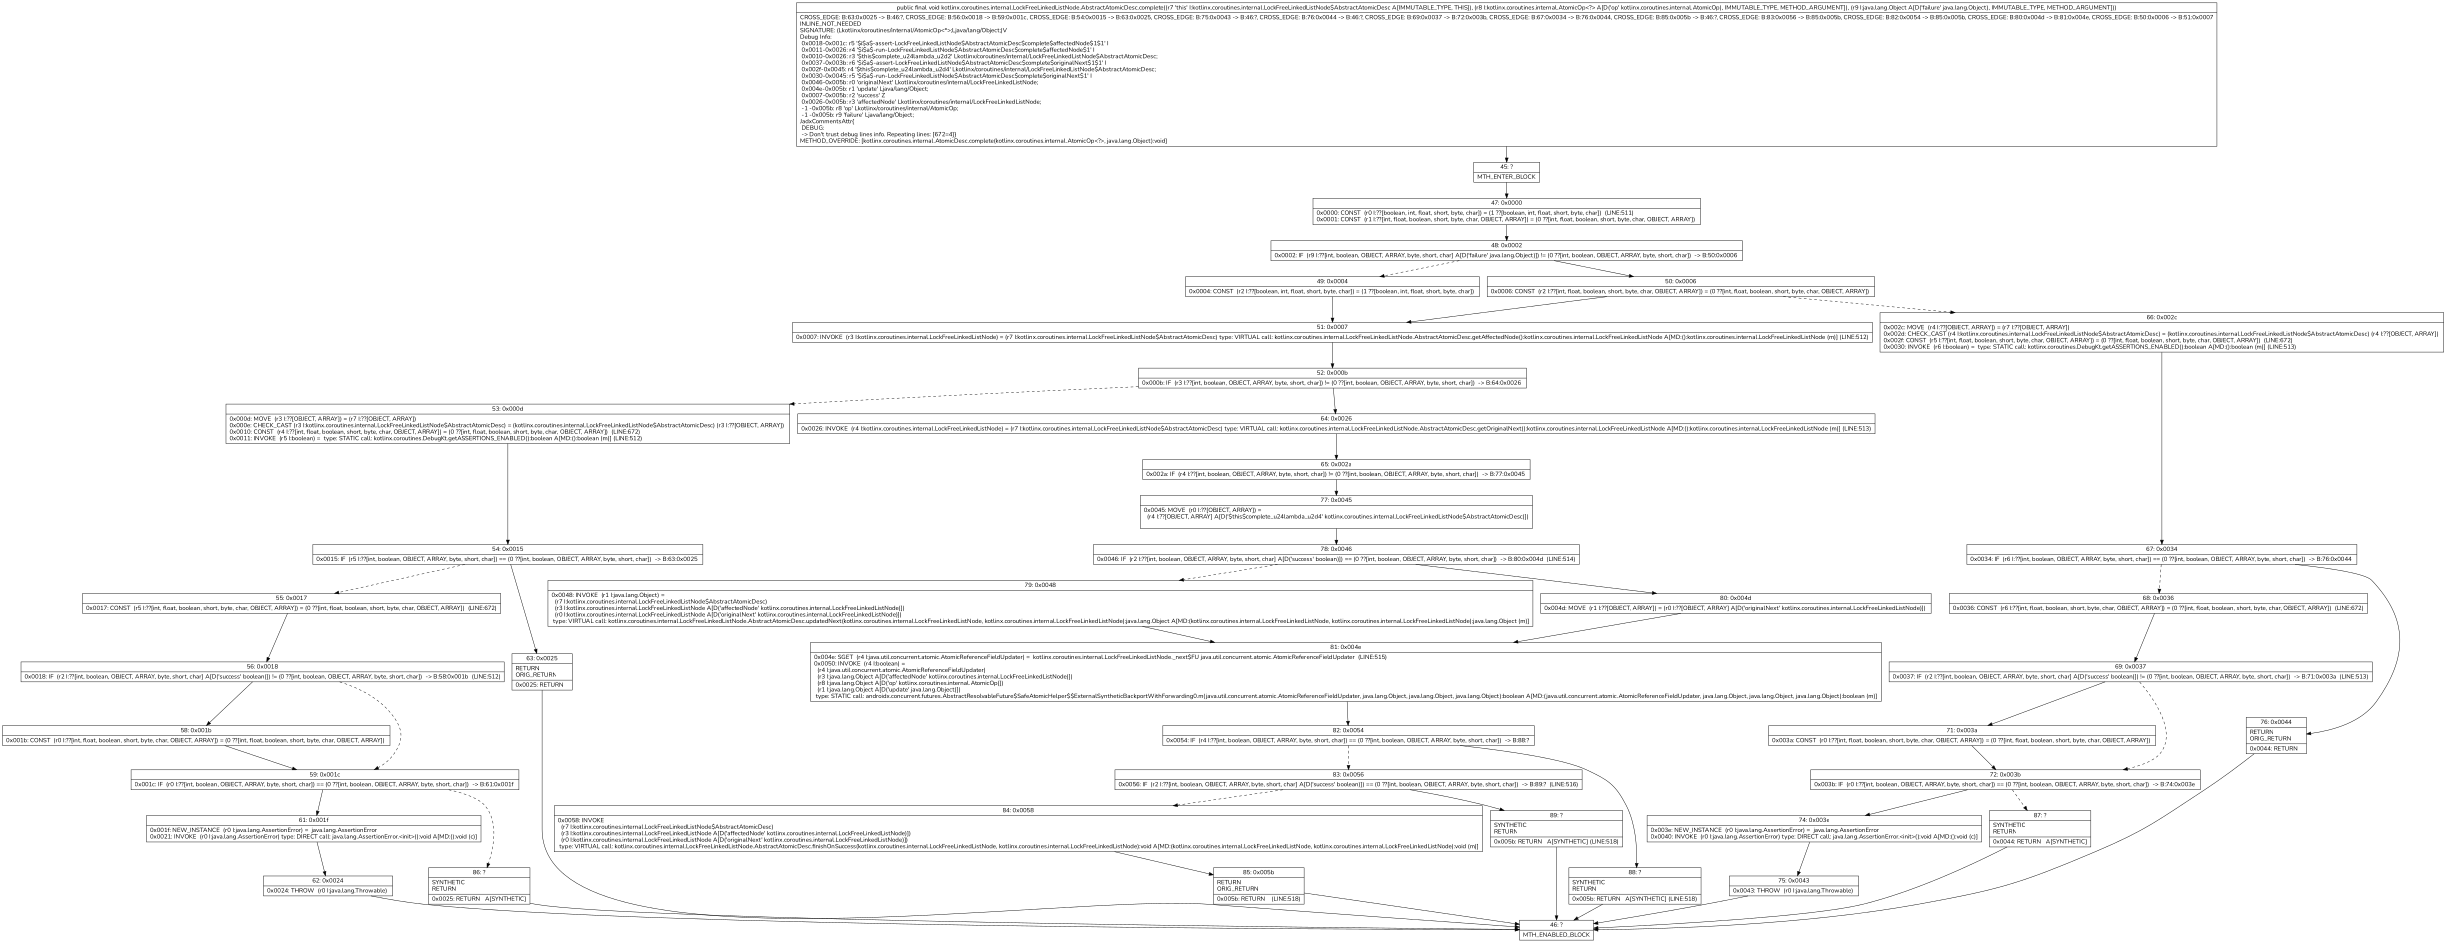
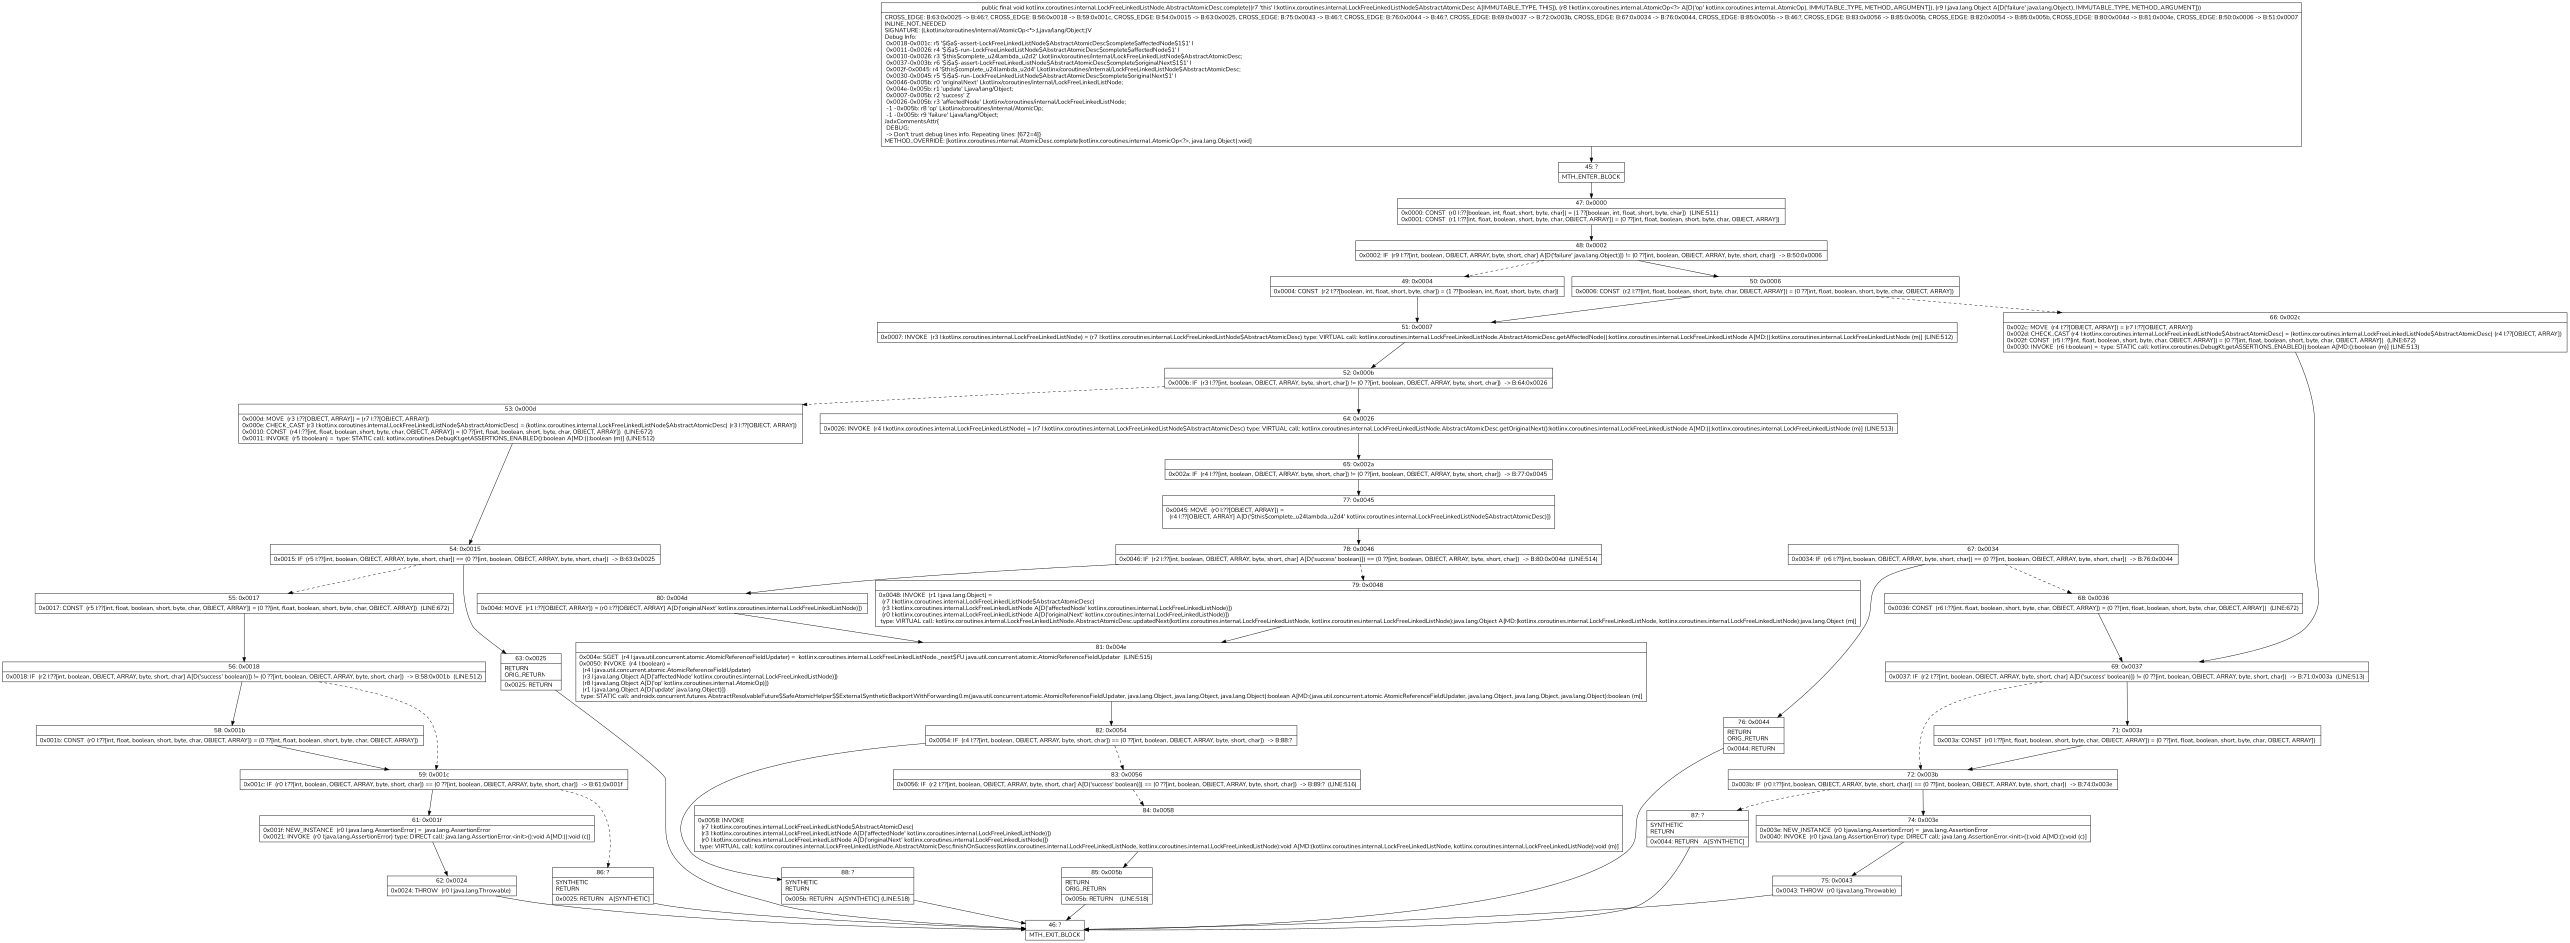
edge "66: 0x002c" -> "67: 0x0034": now "66: 0x002c" -> "69: 0x0037"
node "89: ?": removed
node "46: ?": text "MTH_ENABLED_BLOCK" -> "MTH_EXIT_BLOCK"
